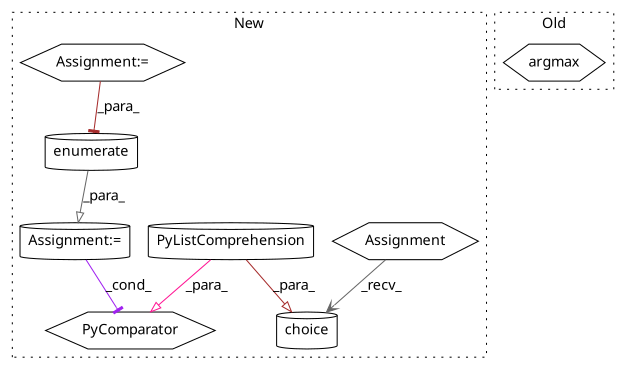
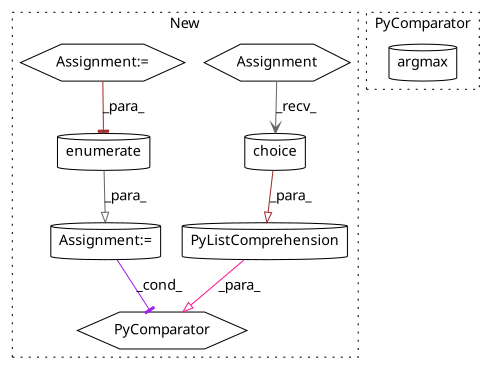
cluster "Old": label "Old" -> "PyComparator"
node "argmax": shape hexagon -> cylinder
edge "PyListComprehension" -> "choice": reversed
